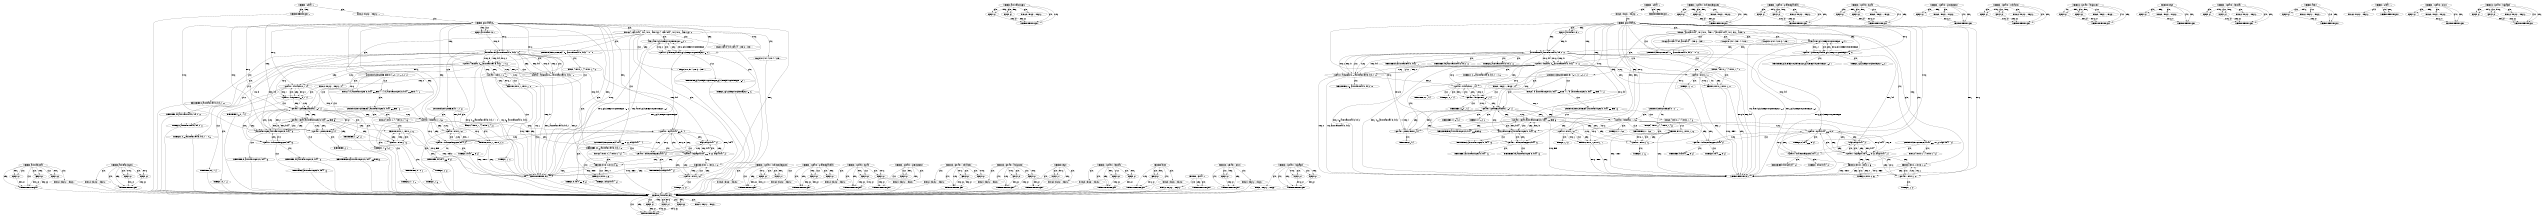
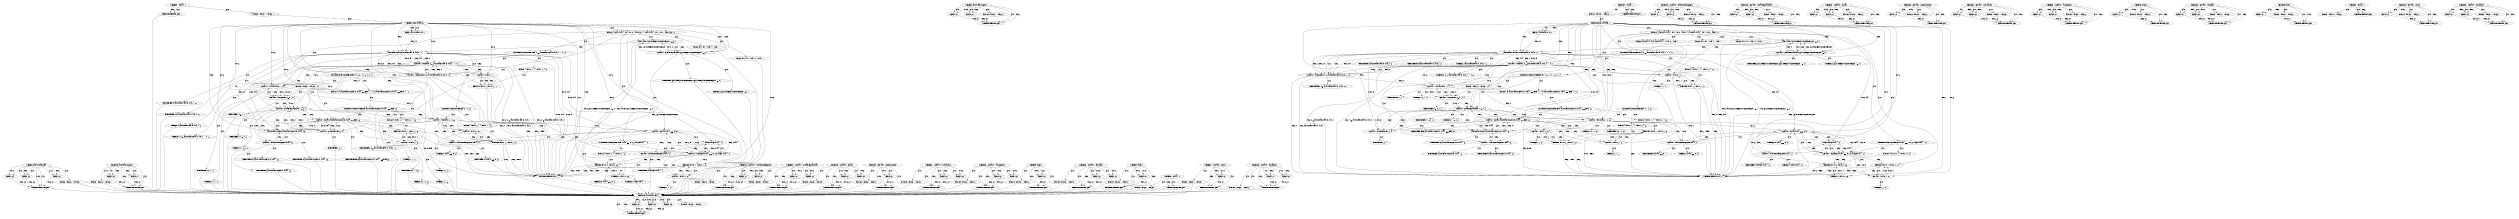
node "<(LOCAL,uchar[2] buf: uchar[2])<SUB>3</SUB>>": removed
